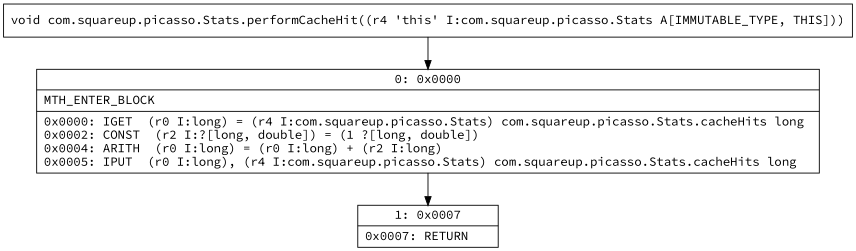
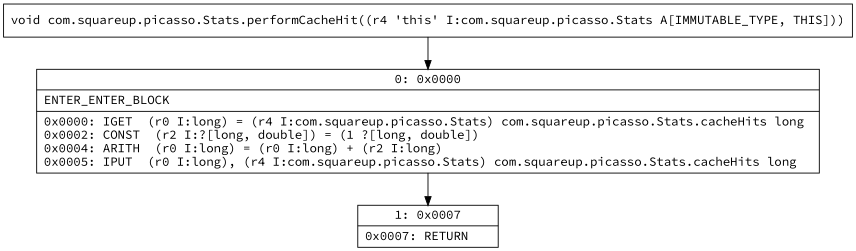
node "0: 0x0000": text "MTH_ENTER_BLOCK" -> "ENTER_ENTER_BLOCK"
